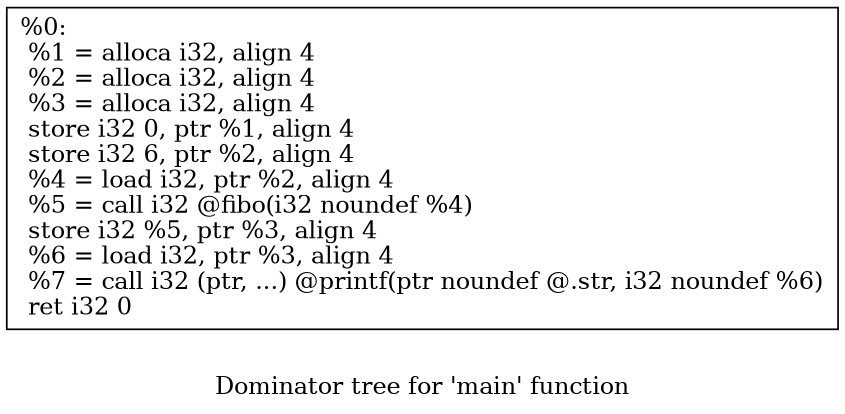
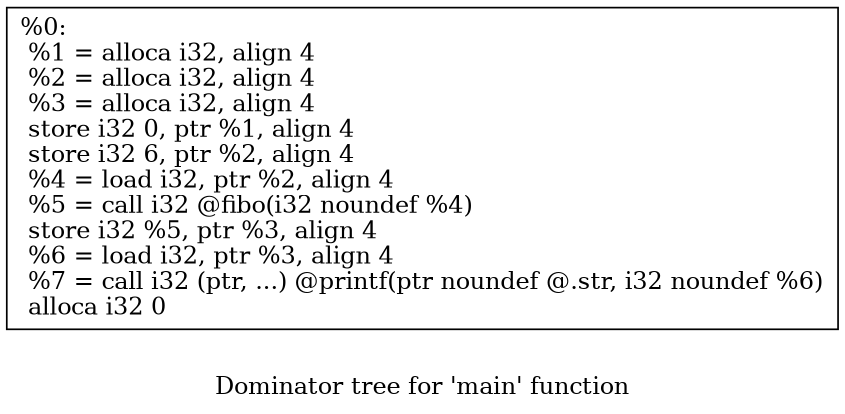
node "%0:": text "ret i32 0" -> "alloca i32 0"
